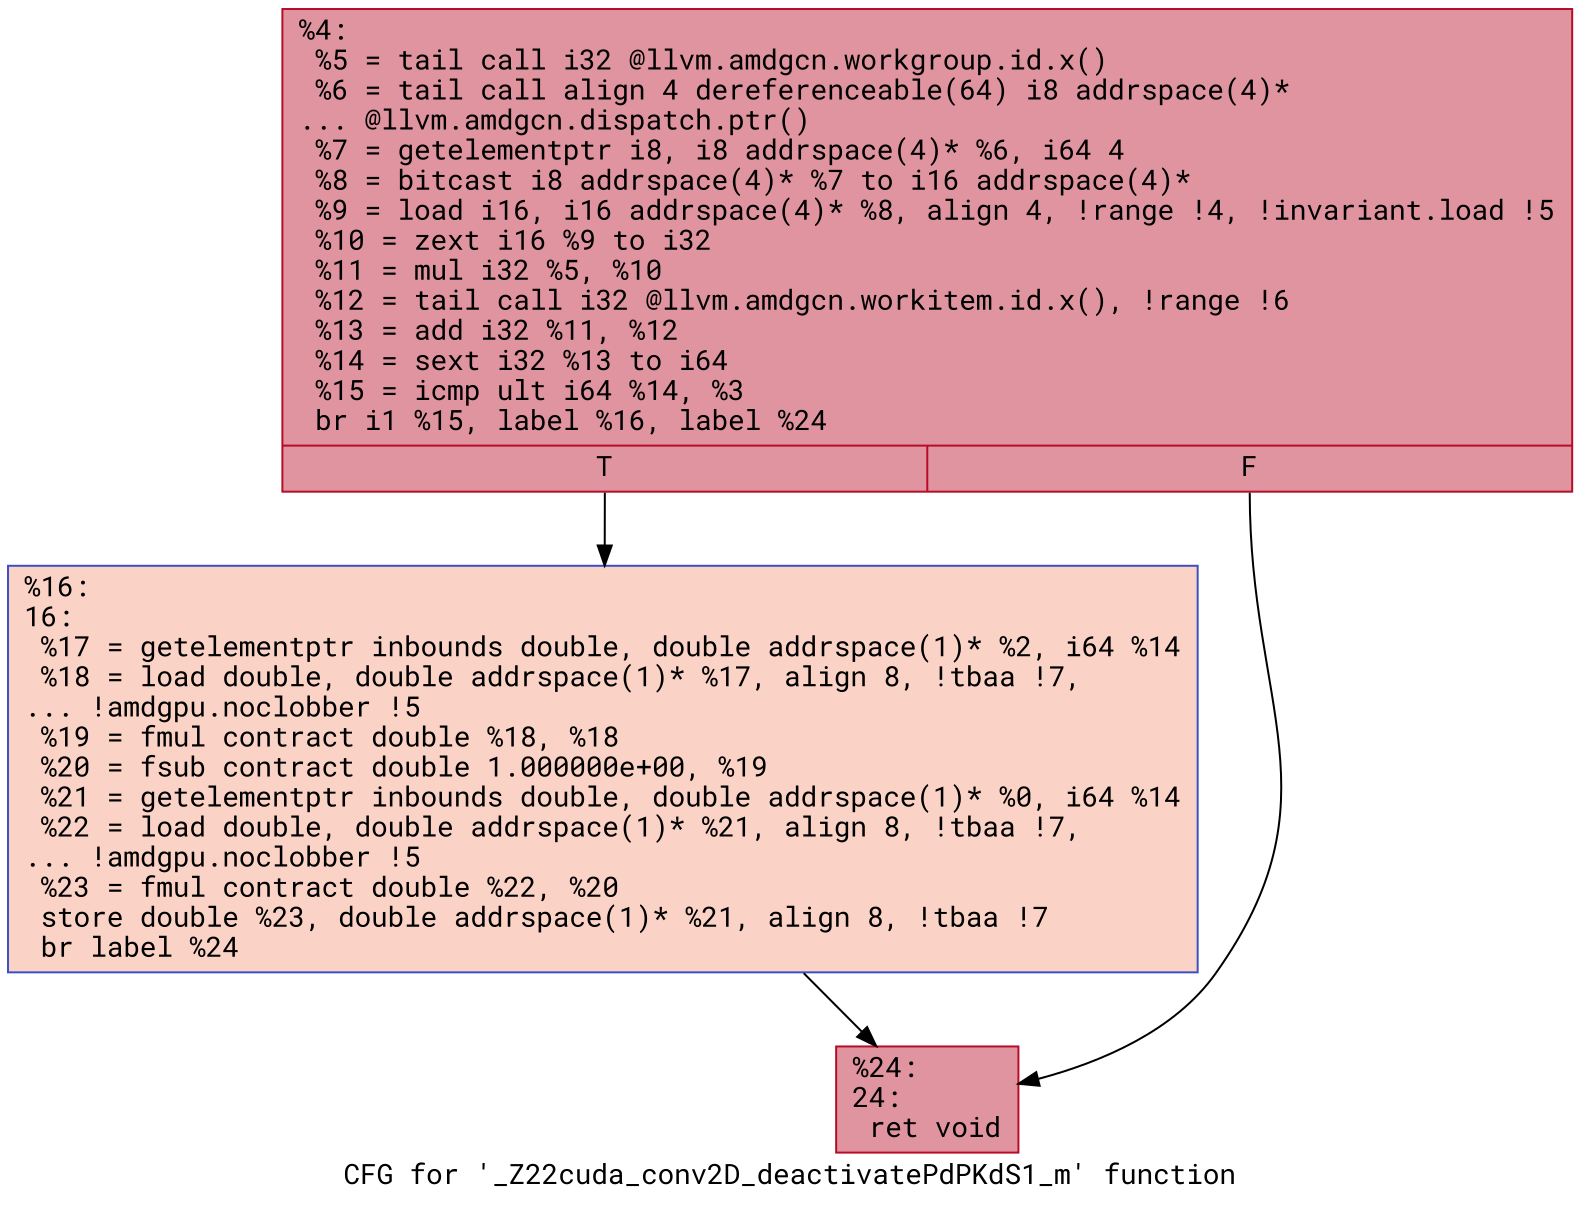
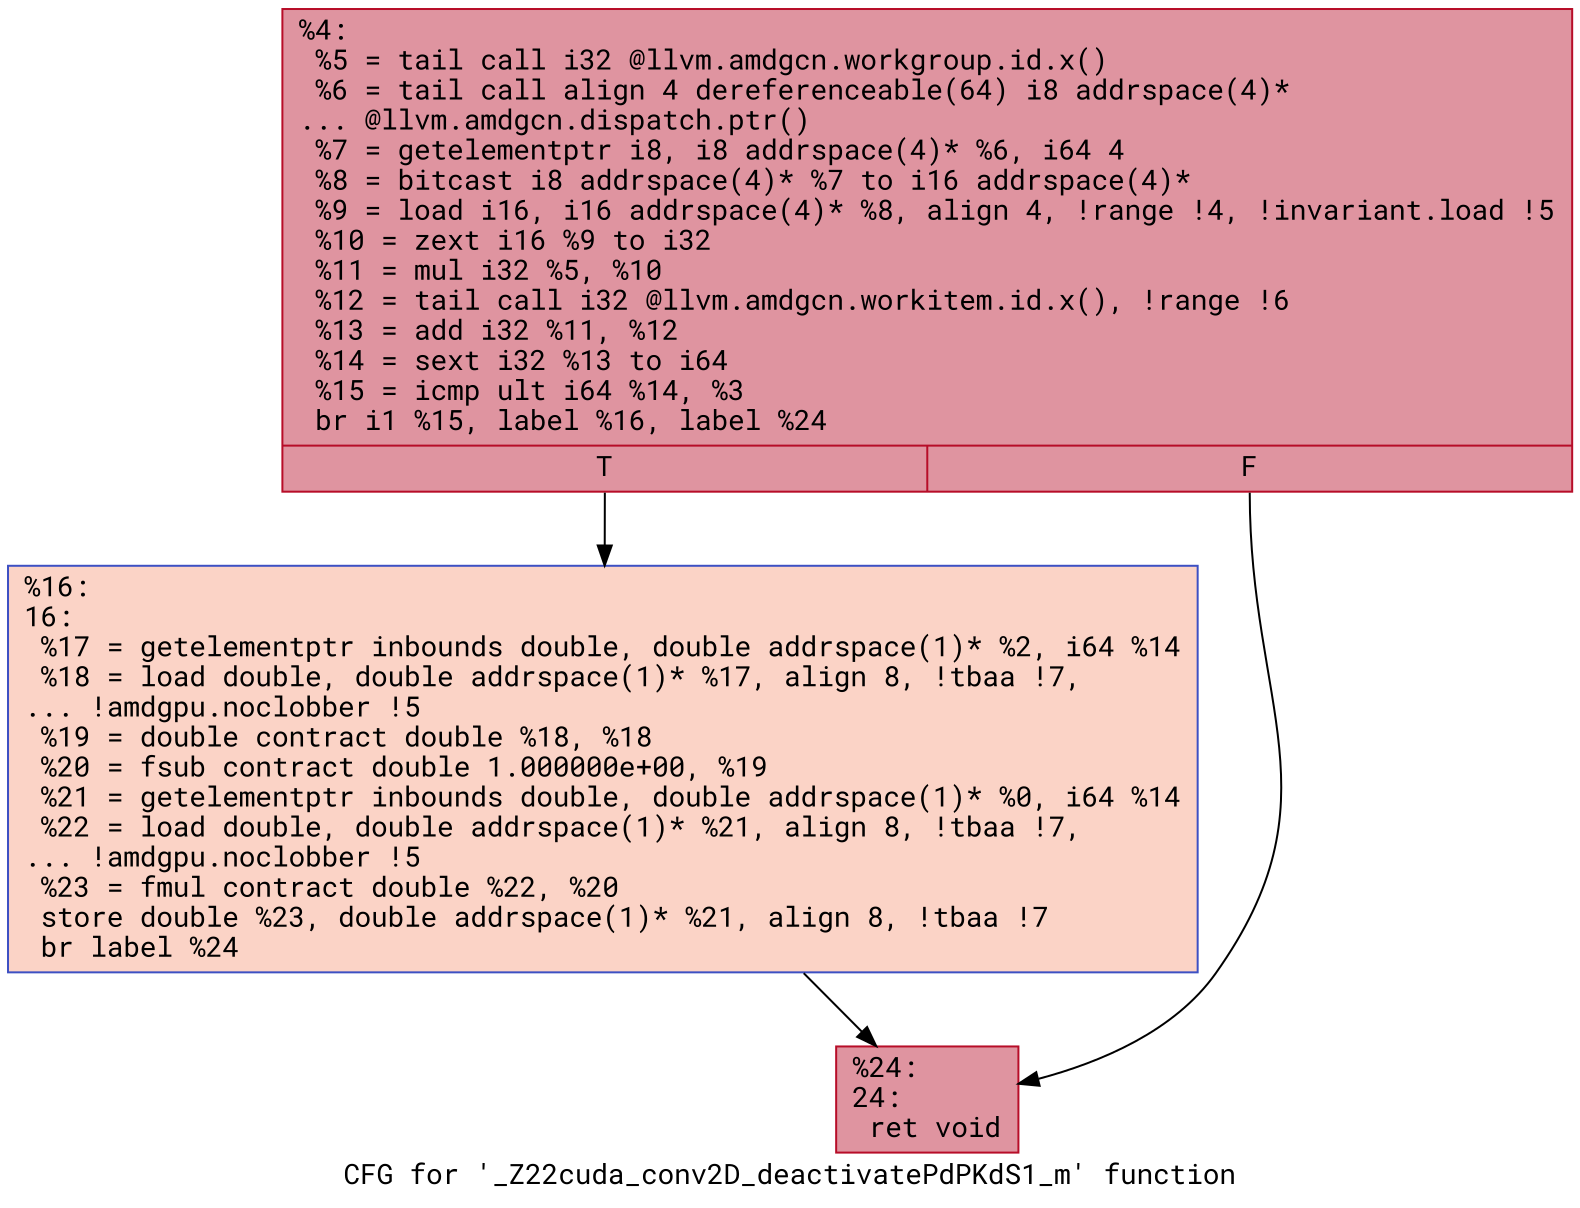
node "%16:": text "%19 = fmul contract double %18, %18" -> "%19 = double contract double %18, %18"
